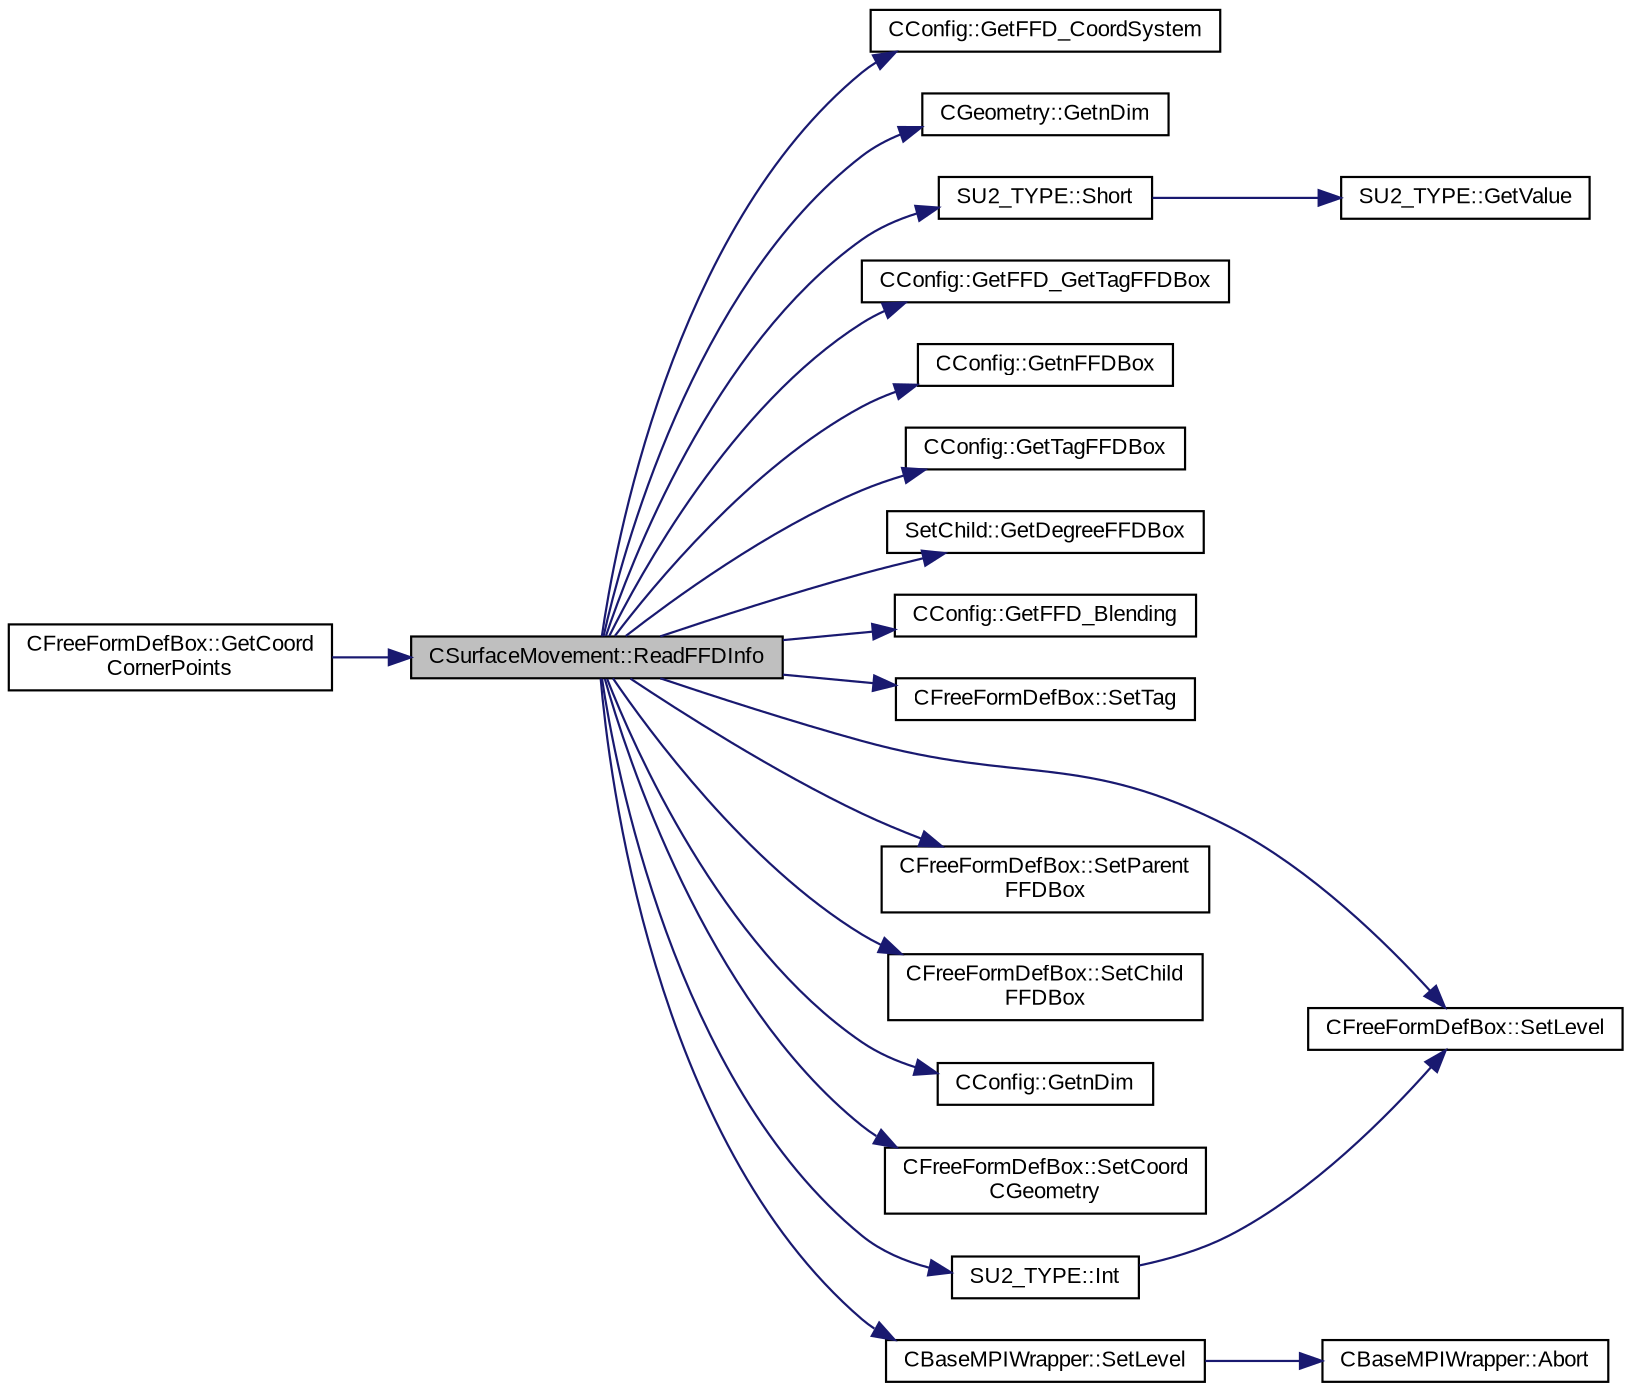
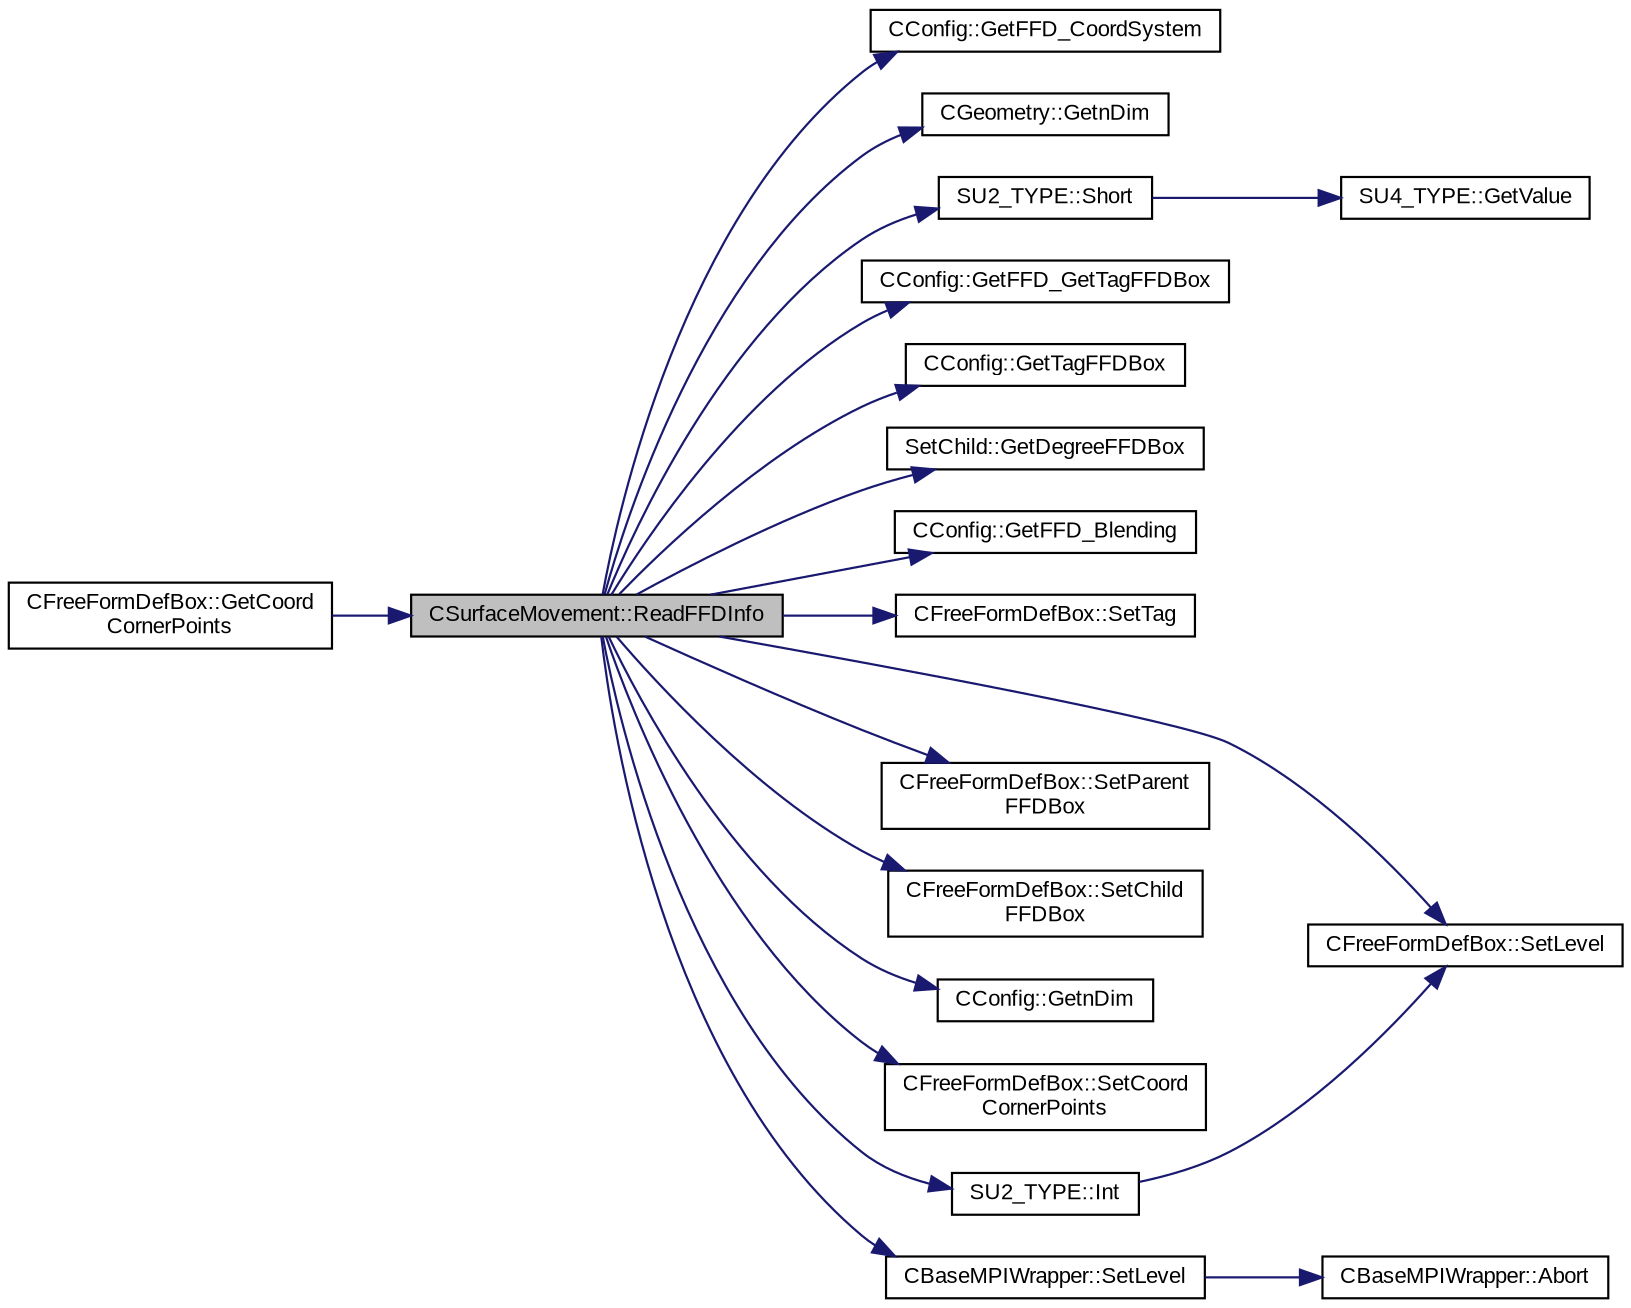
node "SU2_TYPE::GetValue": label "SU2_TYPE::GetValue" -> "SU4_TYPE::GetValue"
node "CConfig::GetnFFDBox": removed
node "CFreeFormDefBox::SetCoord CGeometry": label "CFreeFormDefBox::SetCoord CGeometry" -> "CFreeFormDefBox::SetCoord CornerPoints"
